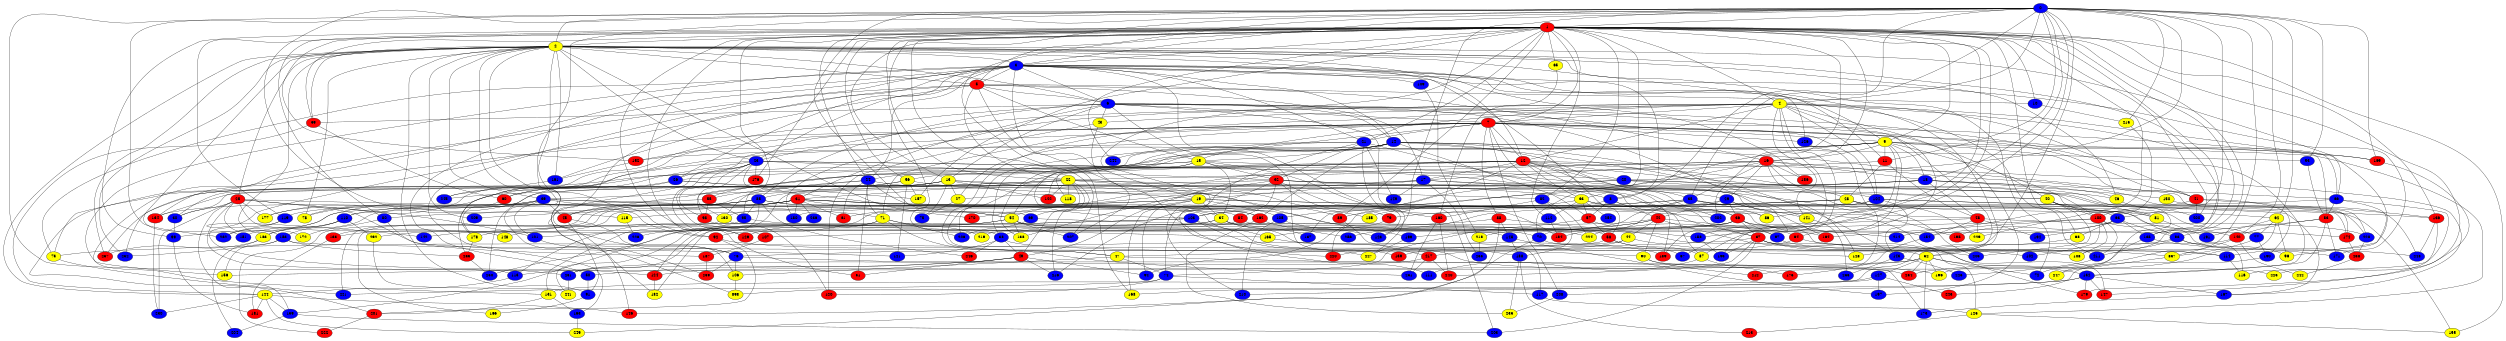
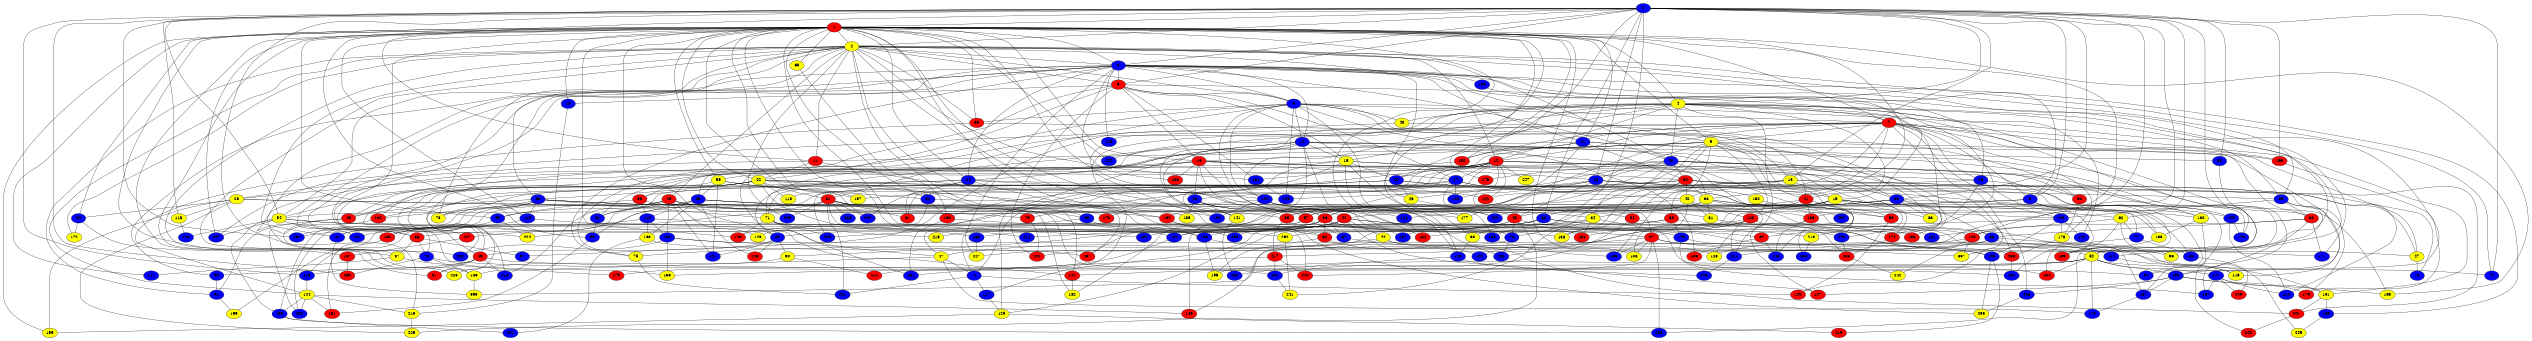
edge "13" -- "27": now "44" -- "27"
edge "837" -- "247": removed
edge "144" -- "249": now "144" -- "215"
